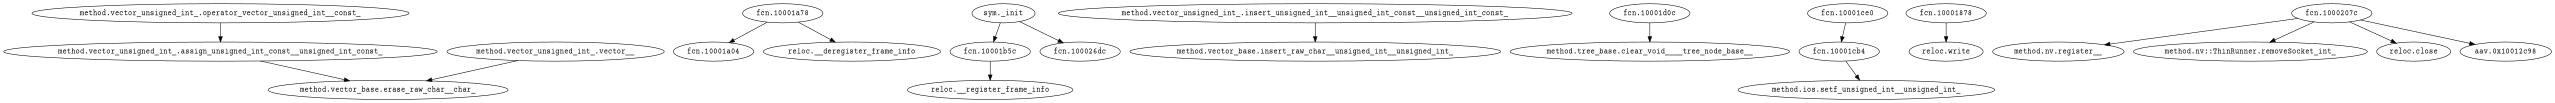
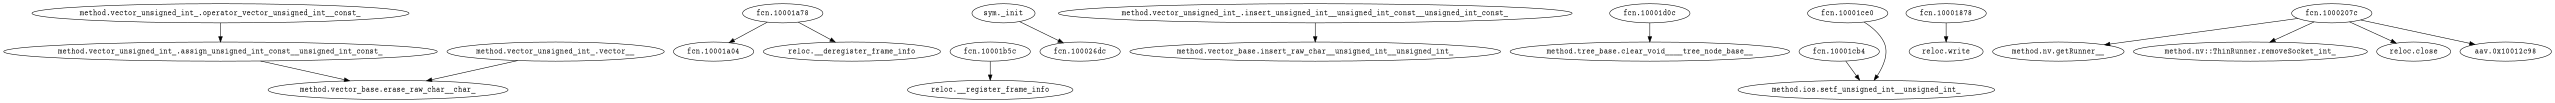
edge "sym._init" -> "fcn.10001b5c": removed
edge "fcn.10001ce0" -> "fcn.10001cb4": now "fcn.10001ce0" -> "method.ios.setf_unsigned_int__unsigned_int_"
node "method.nv.register__": label "method.nv.register__" -> "method.nv.getRunner__"
